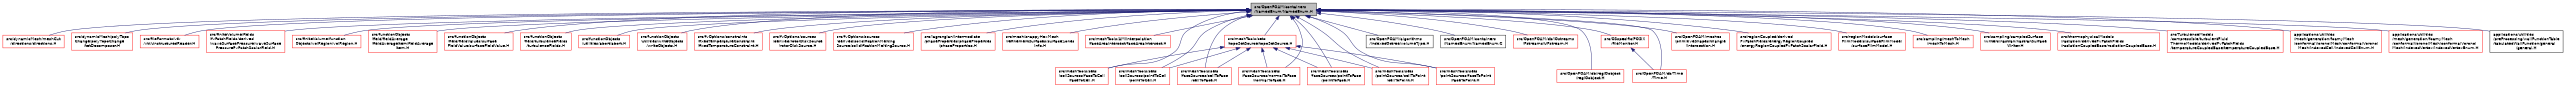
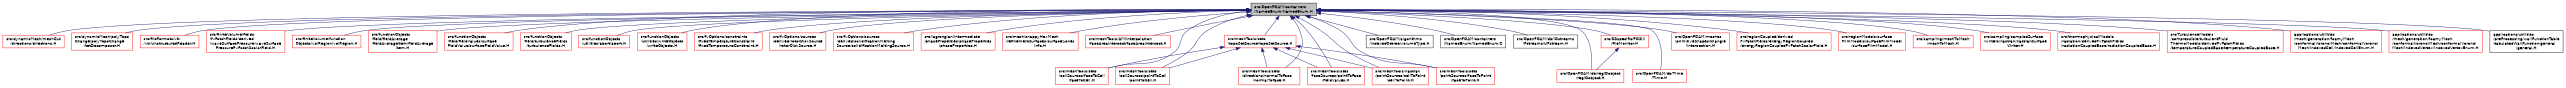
node "src/OpenFOAM/db/IOstreams /Pstreams/UPstream.H": color red -> black
edge "src/OpenFOAM/db/Time /Time.H" -> "src/OSspecific/POSIX /fileMonitor.H": now "src/OpenFOAM/db/regIOobject /regIOobject.H" -> "src/OSspecific/POSIX /fileMonitor.H"
node "src/meshTools/sets /faceSources/cellToFace /cellToFace.H": removed
node "src/meshTools/sets /faceSources/normalToFace /normalToFace.H": label "src/meshTools/sets /faceSources/normalToFace /normalToFace.H" -> "src/meshTools/sets /directions/normalToFace /normalToFace.H"
node "src/meshTools/sets /faceSources/pointToFace /pointToFace.H": label "src/meshTools/sets /faceSources/pointToFace /pointToFace.H" -> "src/meshTools/sets /faceSources/pointToFace /fieldValues.H"
node "src/meshTools/sets /pointSources/cellToPoint /cellToPoint.H": label "src/meshTools/sets /pointSources/cellToPoint /cellToPoint.H" -> "src/meshTools/nastran /pointSources/cellToPoint /cellToPoint.H"
